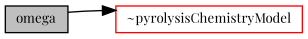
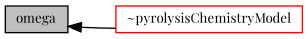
edge "omega" -> "~pyrolysisChemistryModel": reversed
